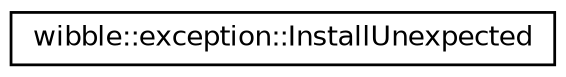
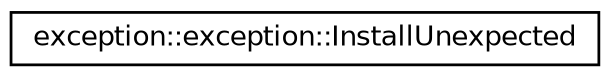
node "wibble::exception::InstallUnexpected": label "wibble::exception::InstallUnexpected" -> "exception::exception::InstallUnexpected"
